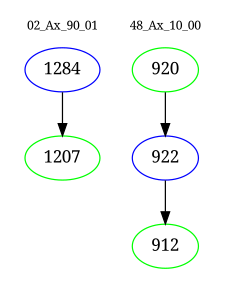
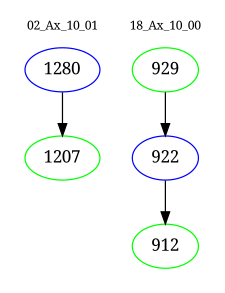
cluster "02_Ax_90_01": label "02_Ax_90_01" -> "02_Ax_10_01"
cluster "48_Ax_10_00": label "48_Ax_10_00" -> "18_Ax_10_00"
node "1284": label "1284" -> "1280"
node "920": label "920" -> "929"
